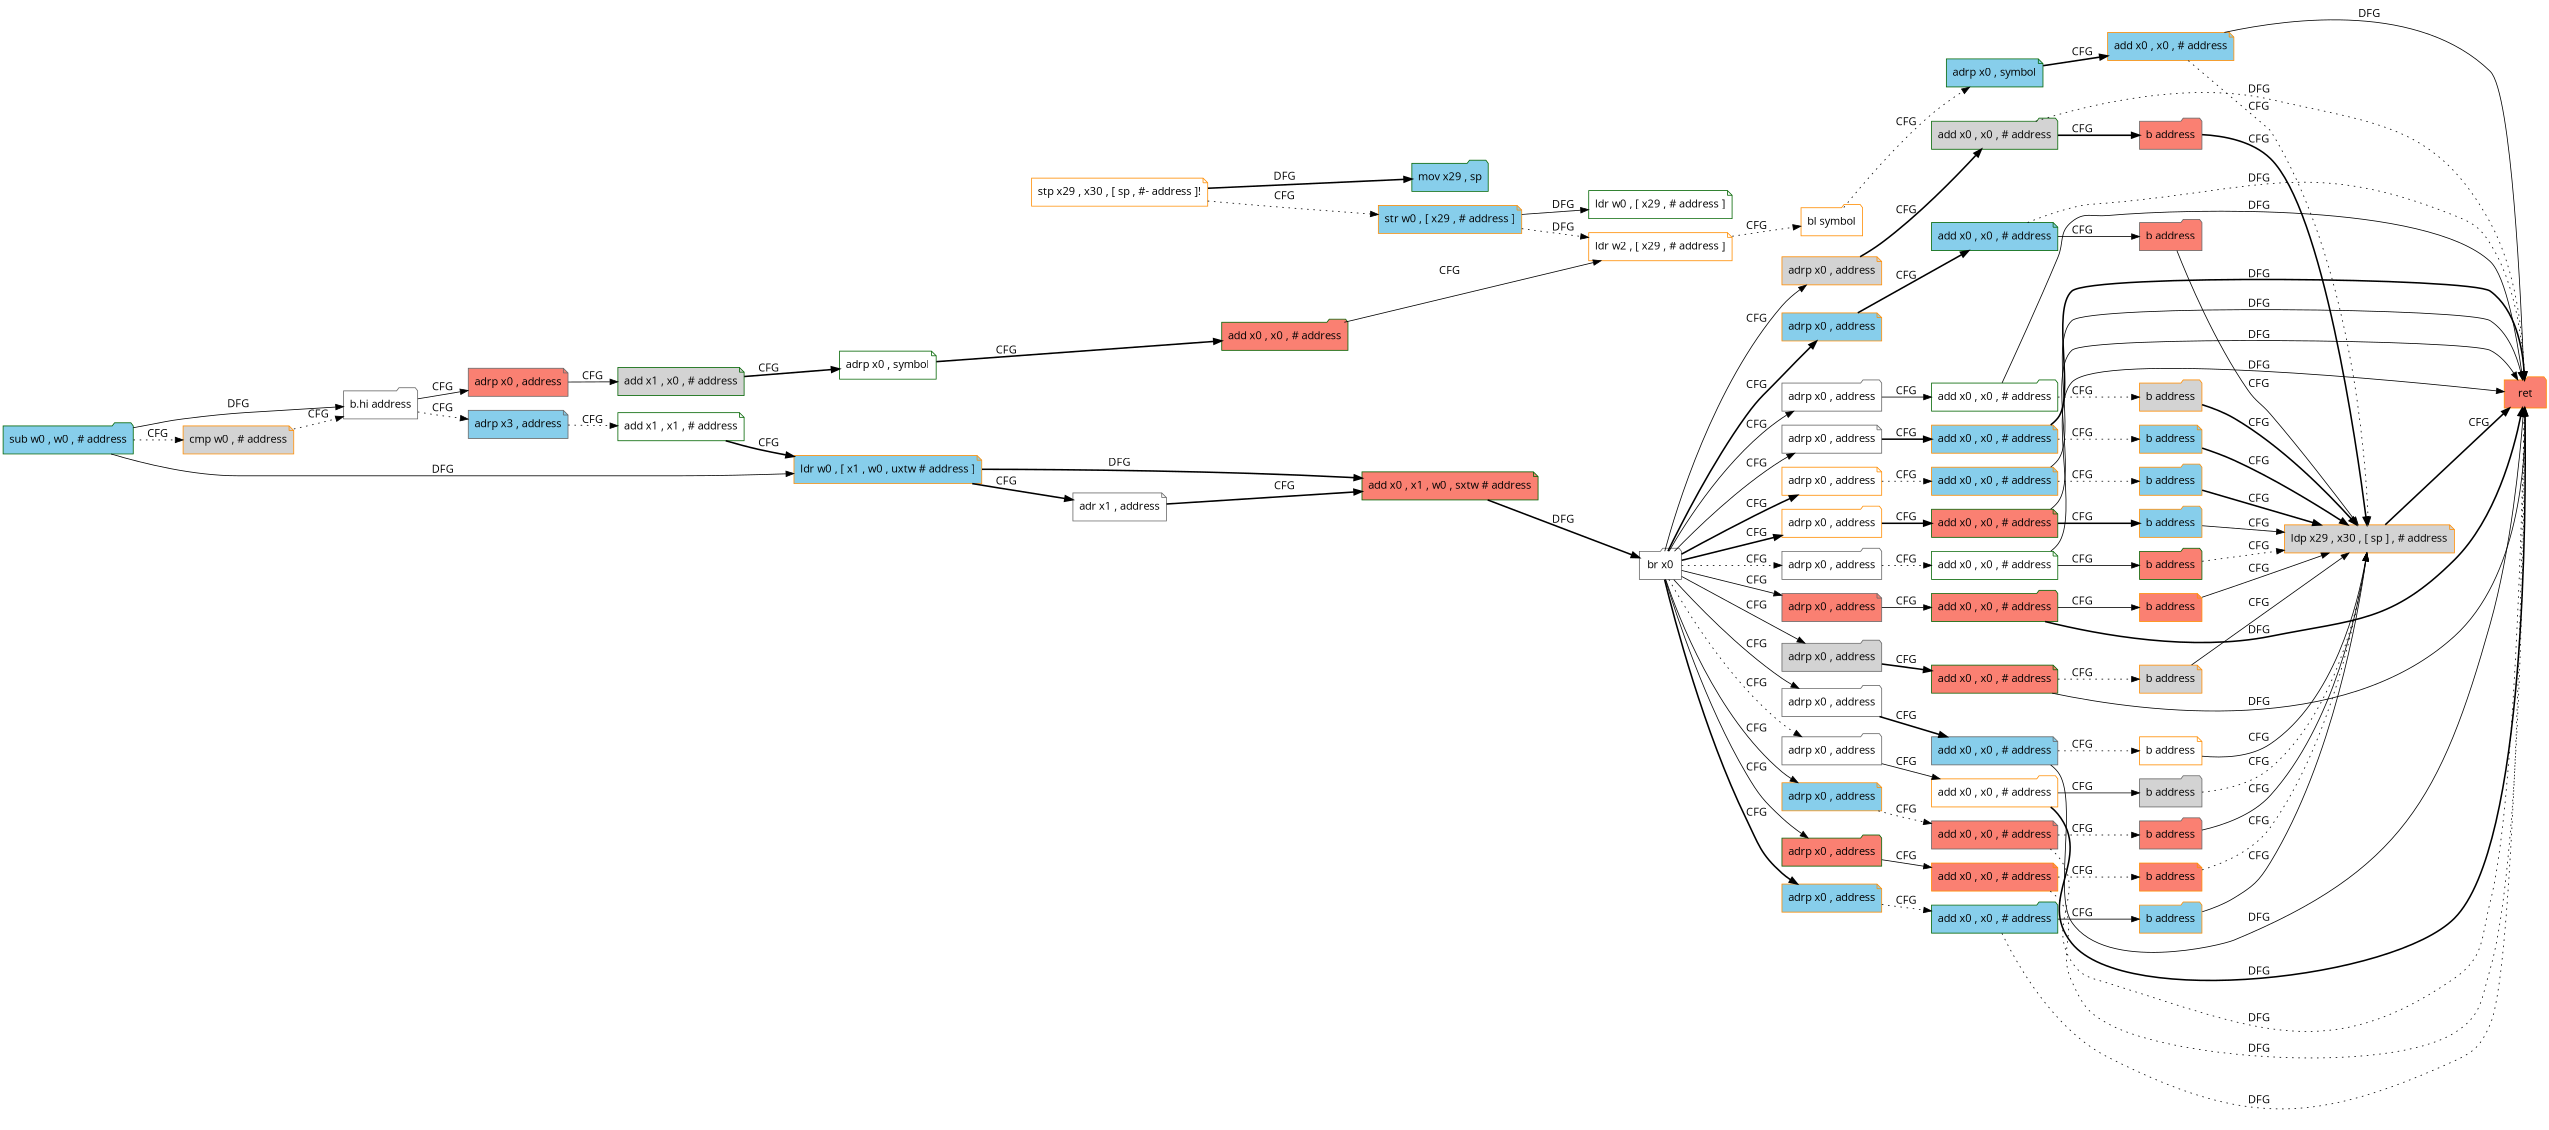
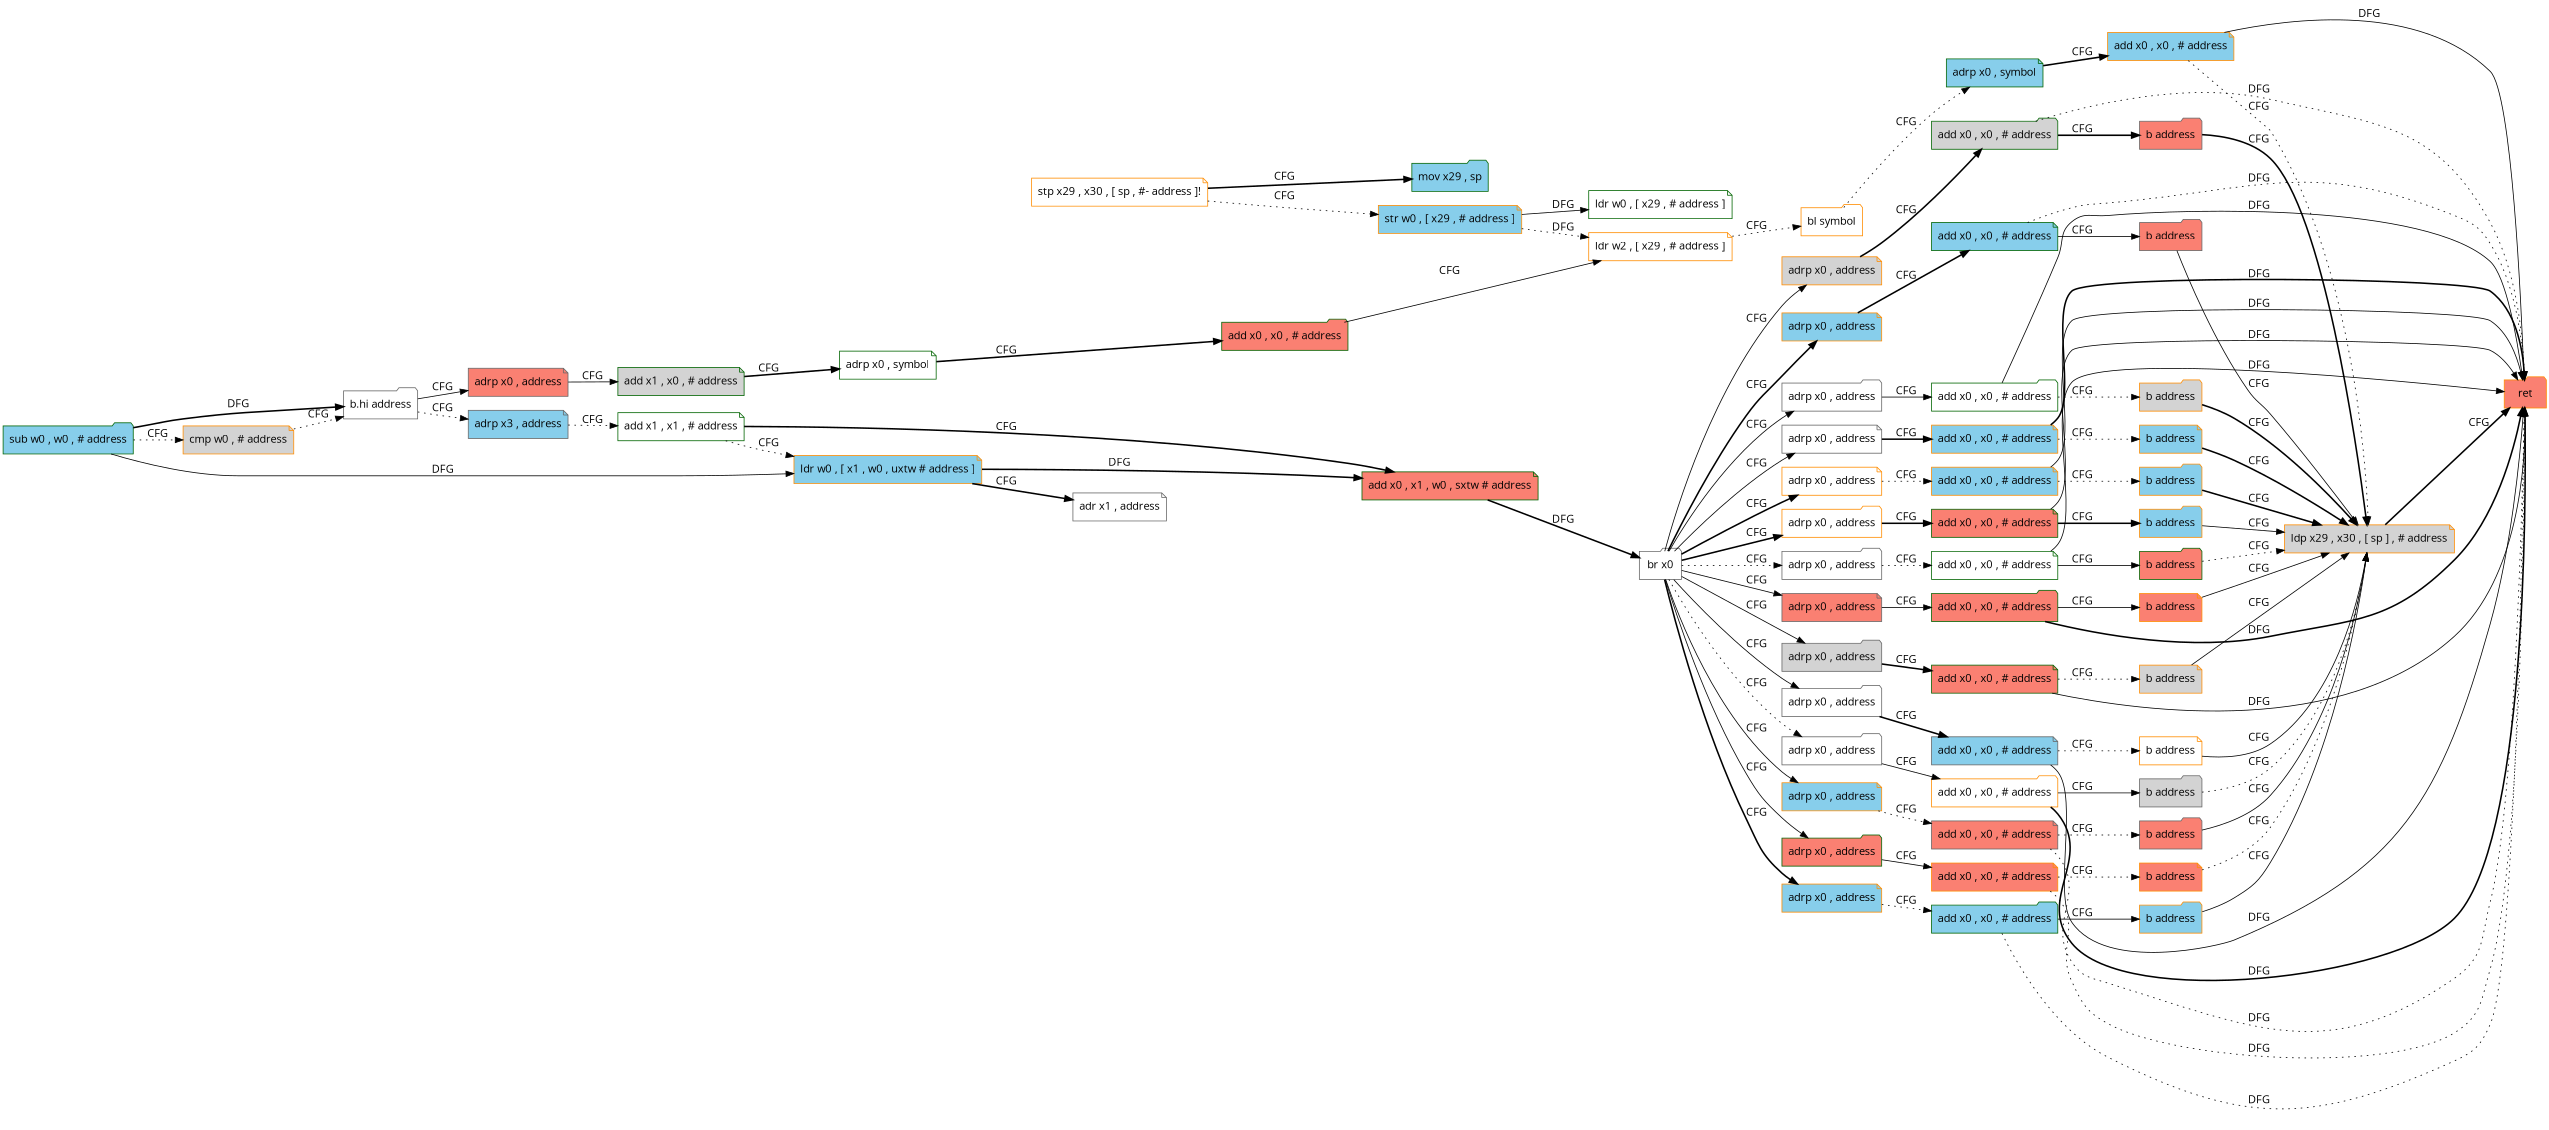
edge "stp x29 , x30 , [ sp , #- address ]!" -> "mov x29 , sp": label "DFG" -> "CFG"
edge "sub w0 , w0 , # address" -> "b.hi address": style solid -> bold
edge "add x1 , x1 , # address" -> "ldr w0 , [ x1 , w0 , uxtw # address ]": style bold -> dotted
edge "adr x1 , address" -> "add x0 , x1 , w0 , sxtw # address": now "add x1 , x1 , # address" -> "add x0 , x1 , w0 , sxtw # address"
